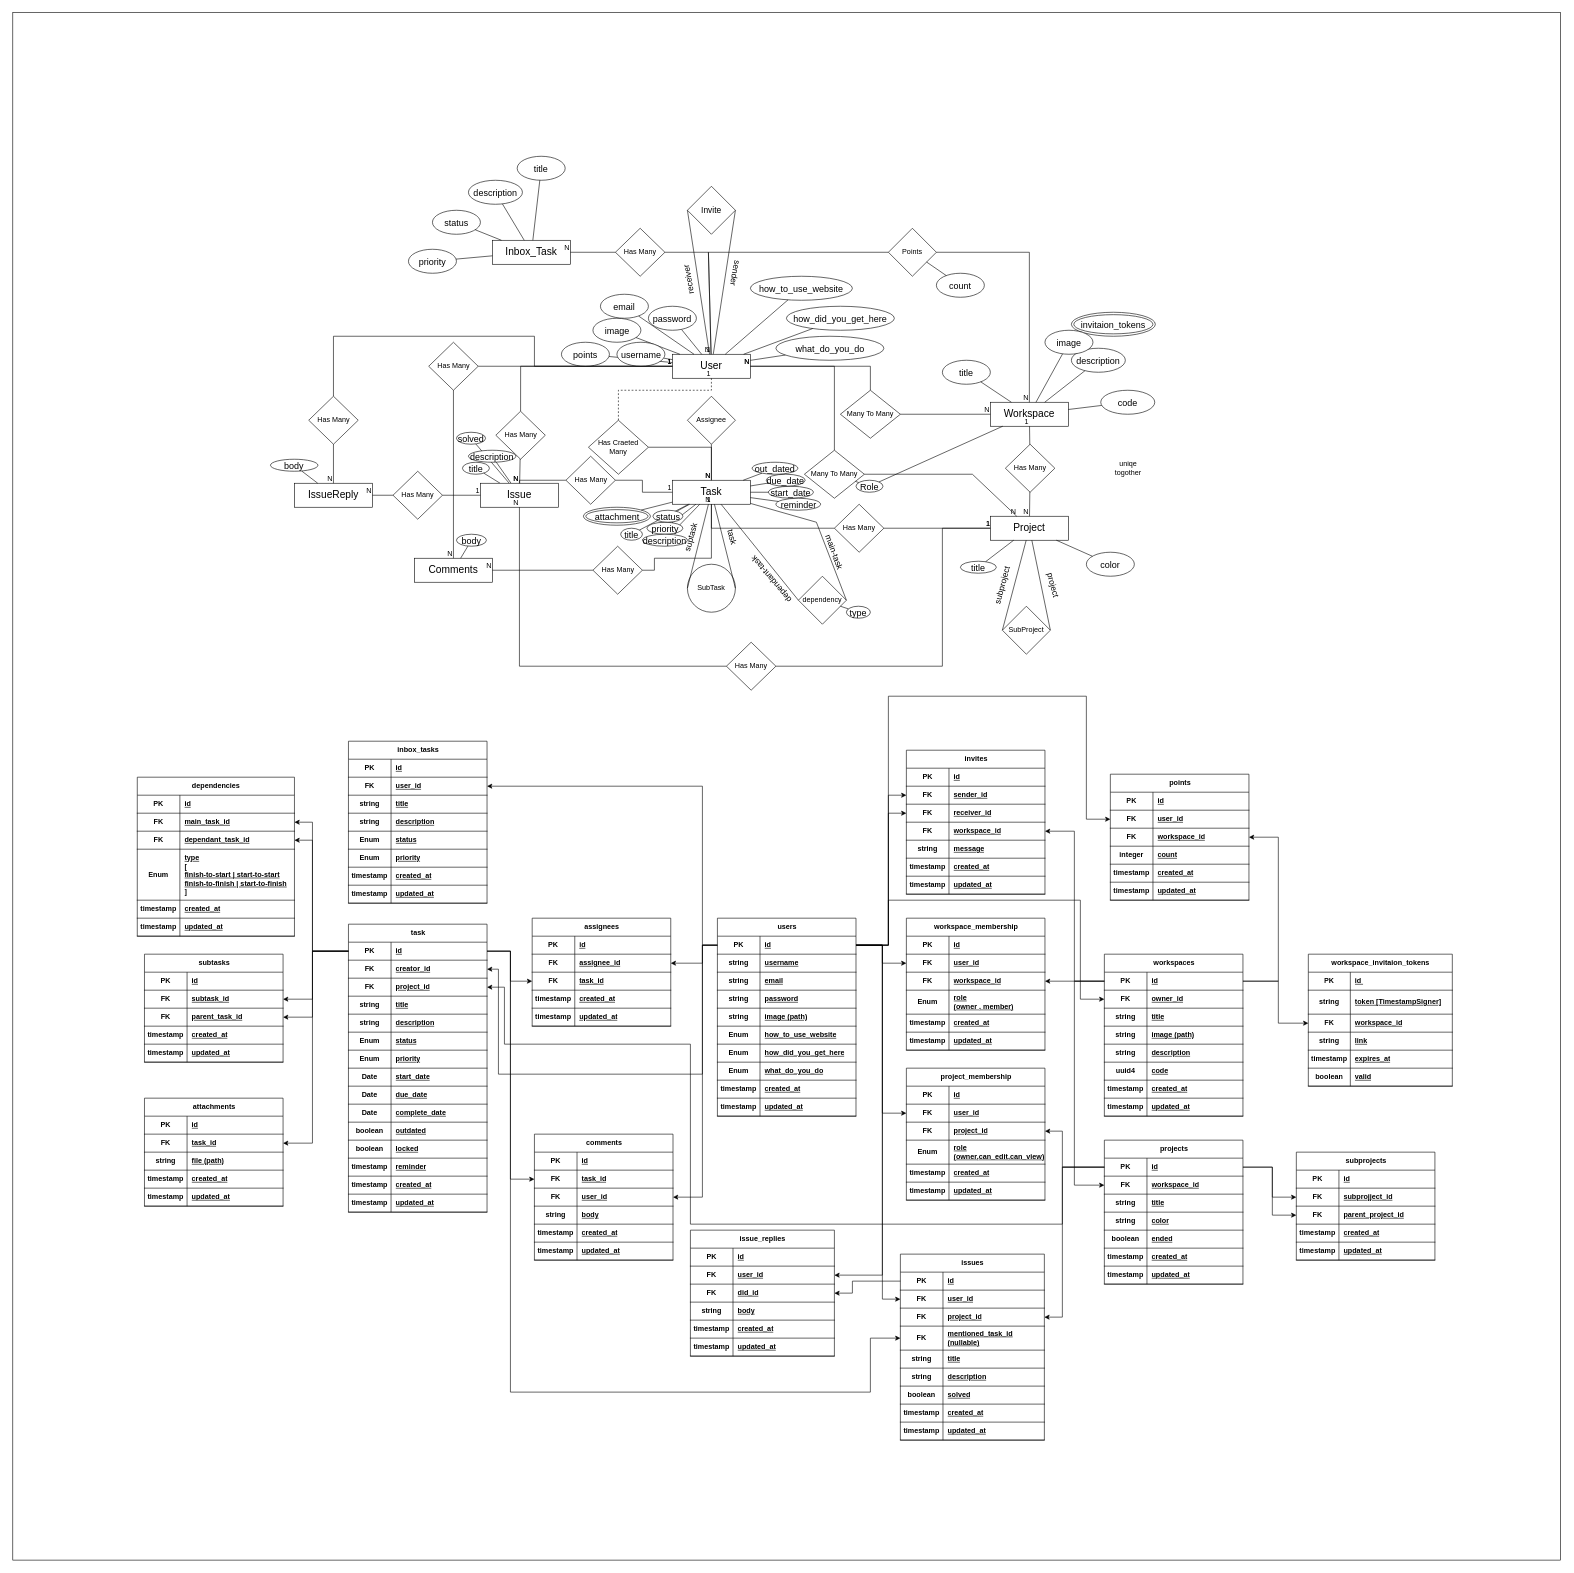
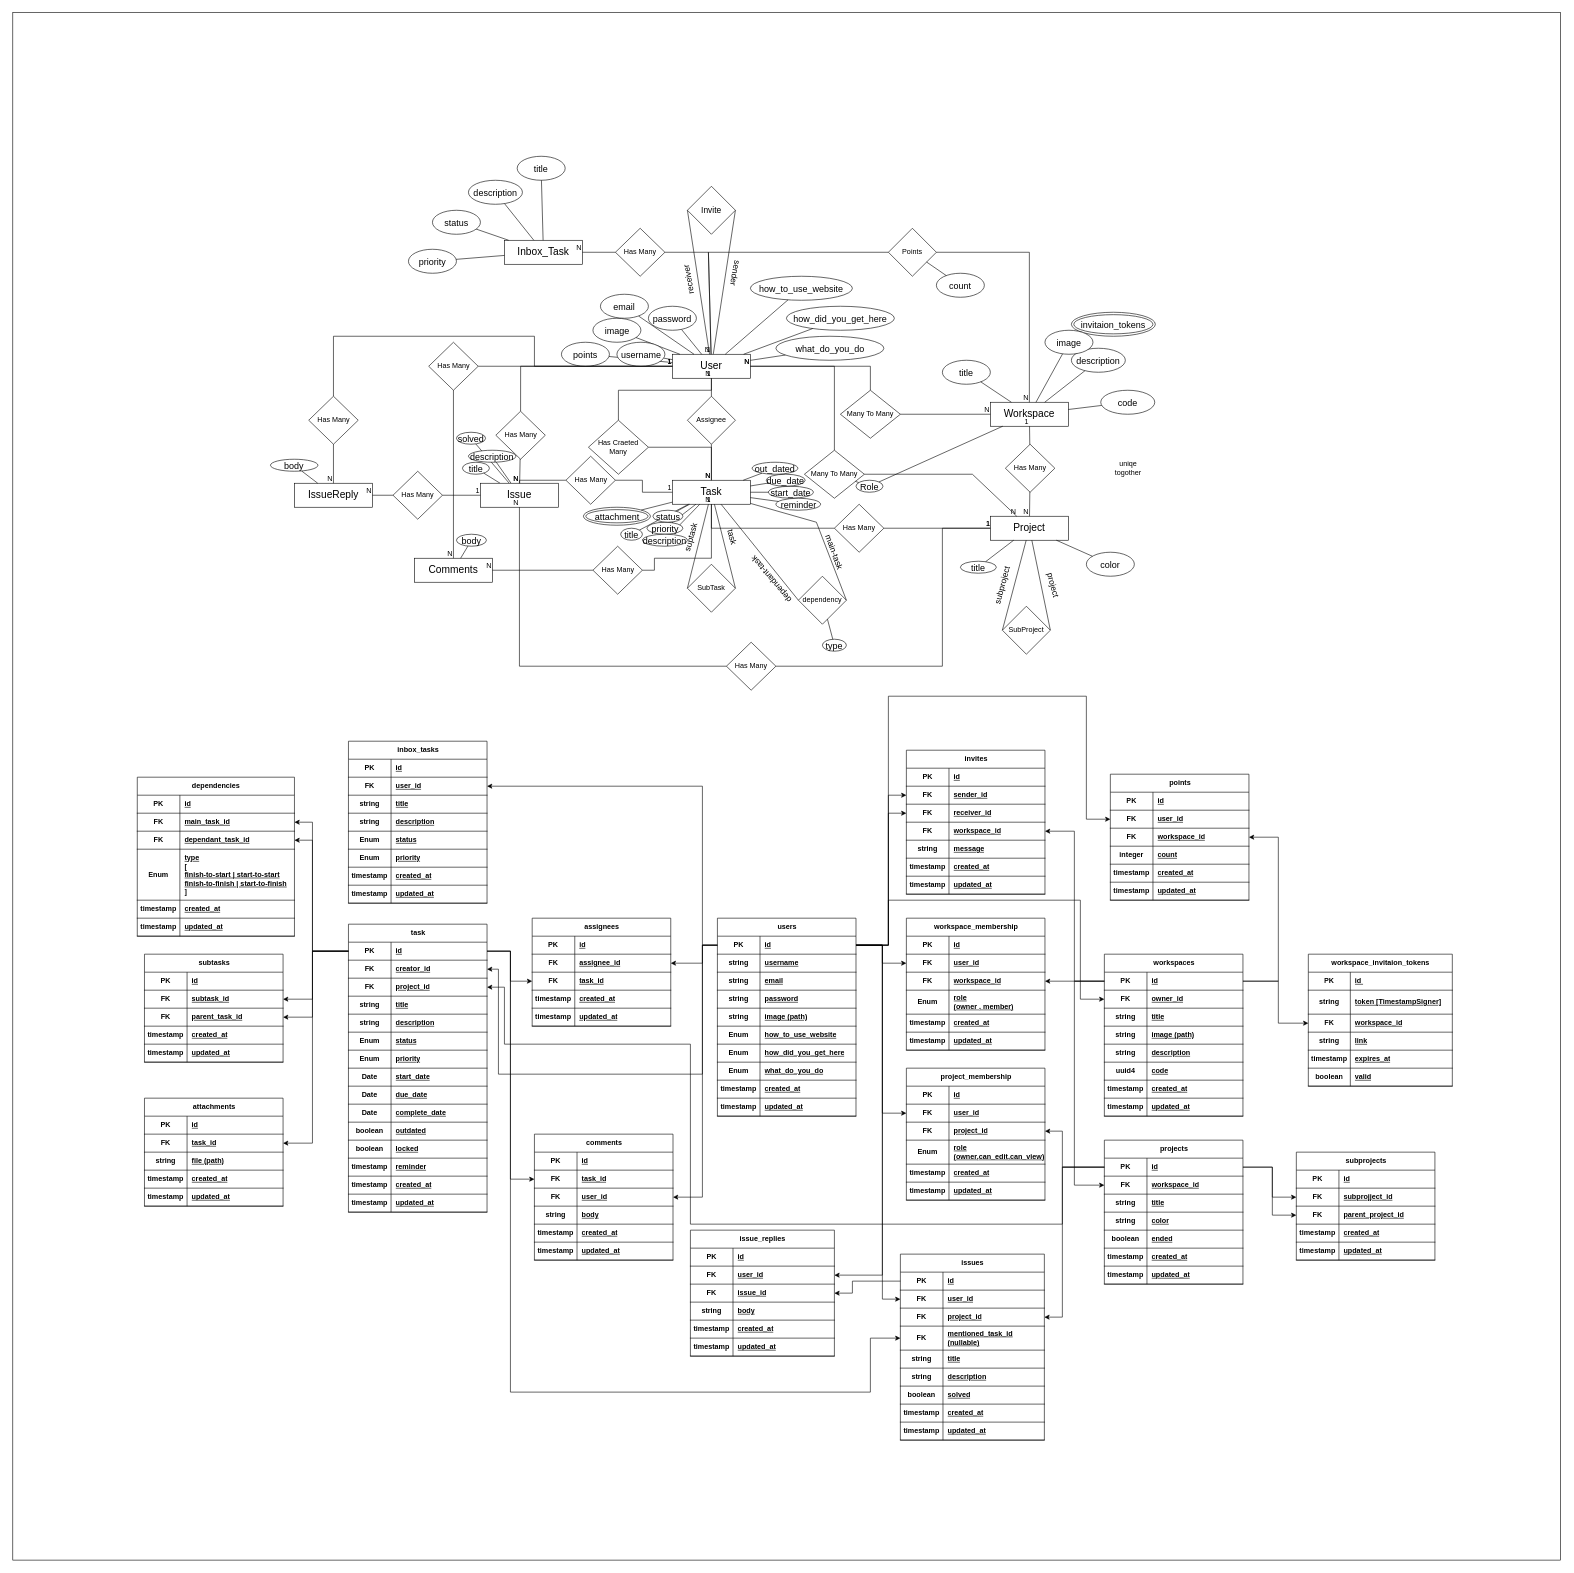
node "Inbox_Task": moved (531, 252) -> (543, 252)
edge "User" -- "Has Craeted Many": style dashed -> solid
edge "User" -- "Assignee": added, label "N"
node "SubTask": shape ellipse -> diamond
node "type": moved (858, 612) -> (834, 645)
node "did_id": label "did_id" -> "issue_id"
